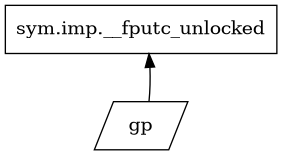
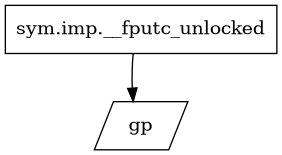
edge "gp" -> "sym.imp.__fputc_unlocked": reversed
